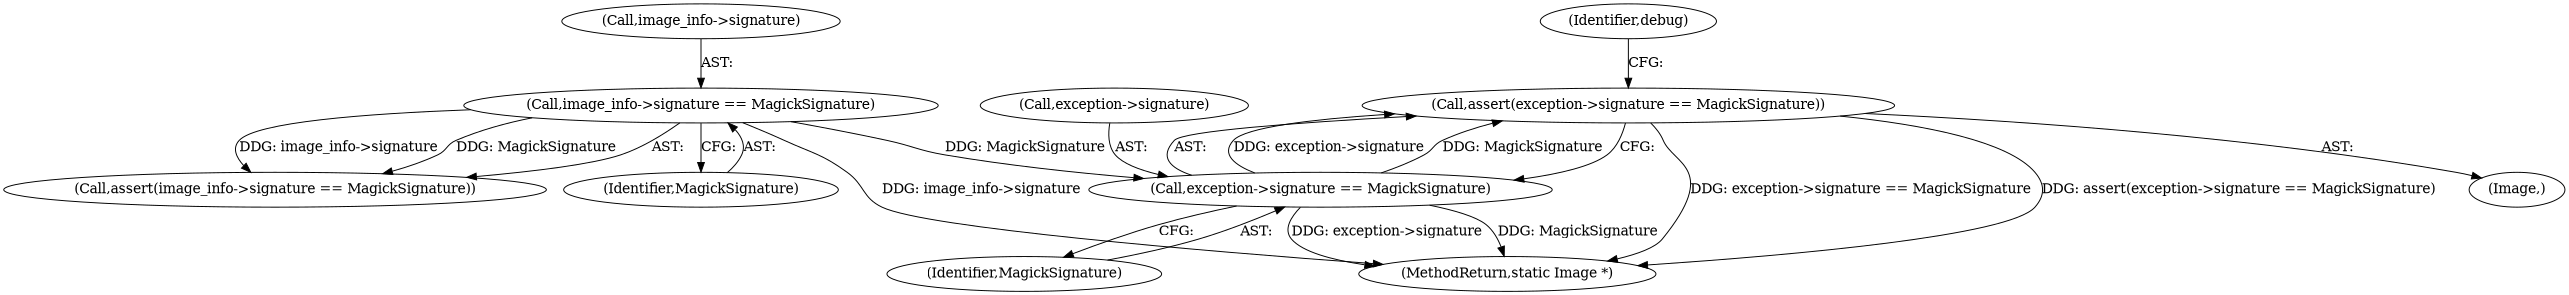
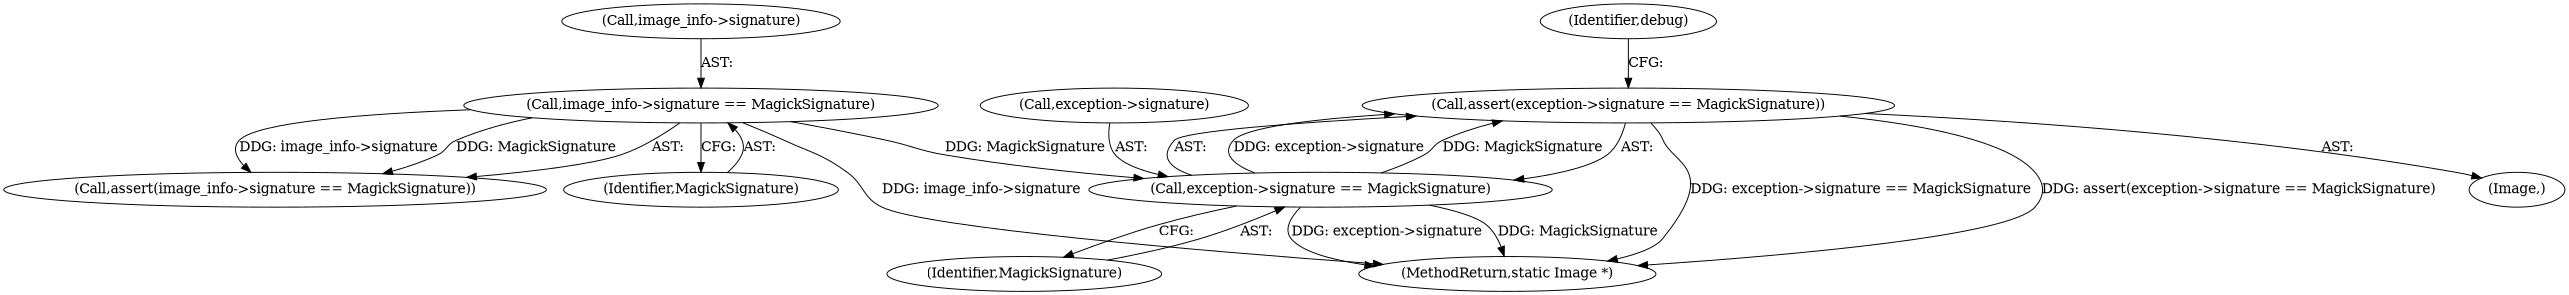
edge "(Call,assert(exception->signature == MagickSignature))" -> "(Call,exception->signature == MagickSignature)": label "CFG: " -> "AST: "
